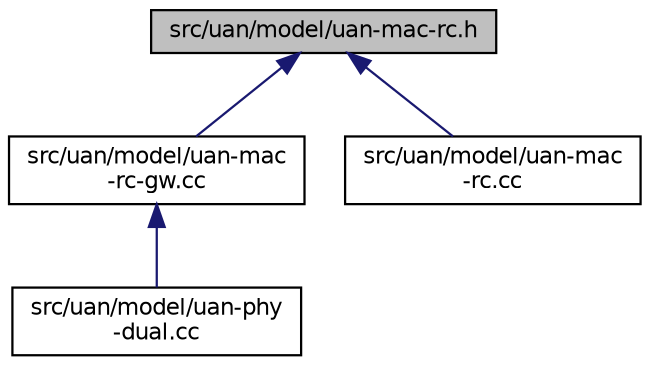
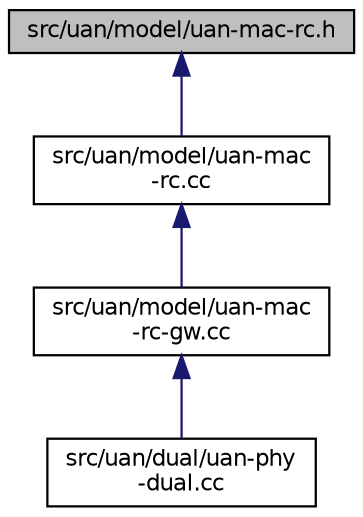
edge "src/uan/model/uan-mac -rc-gw.cc" -> "src/uan/model/uan-mac-rc.h": now "src/uan/model/uan-mac -rc-gw.cc" -> "src/uan/model/uan-mac -rc.cc"
node "src/uan/model/uan-phy -dual.cc": label "src/uan/model/uan-phy -dual.cc" -> "src/uan/dual/uan-phy -dual.cc"
